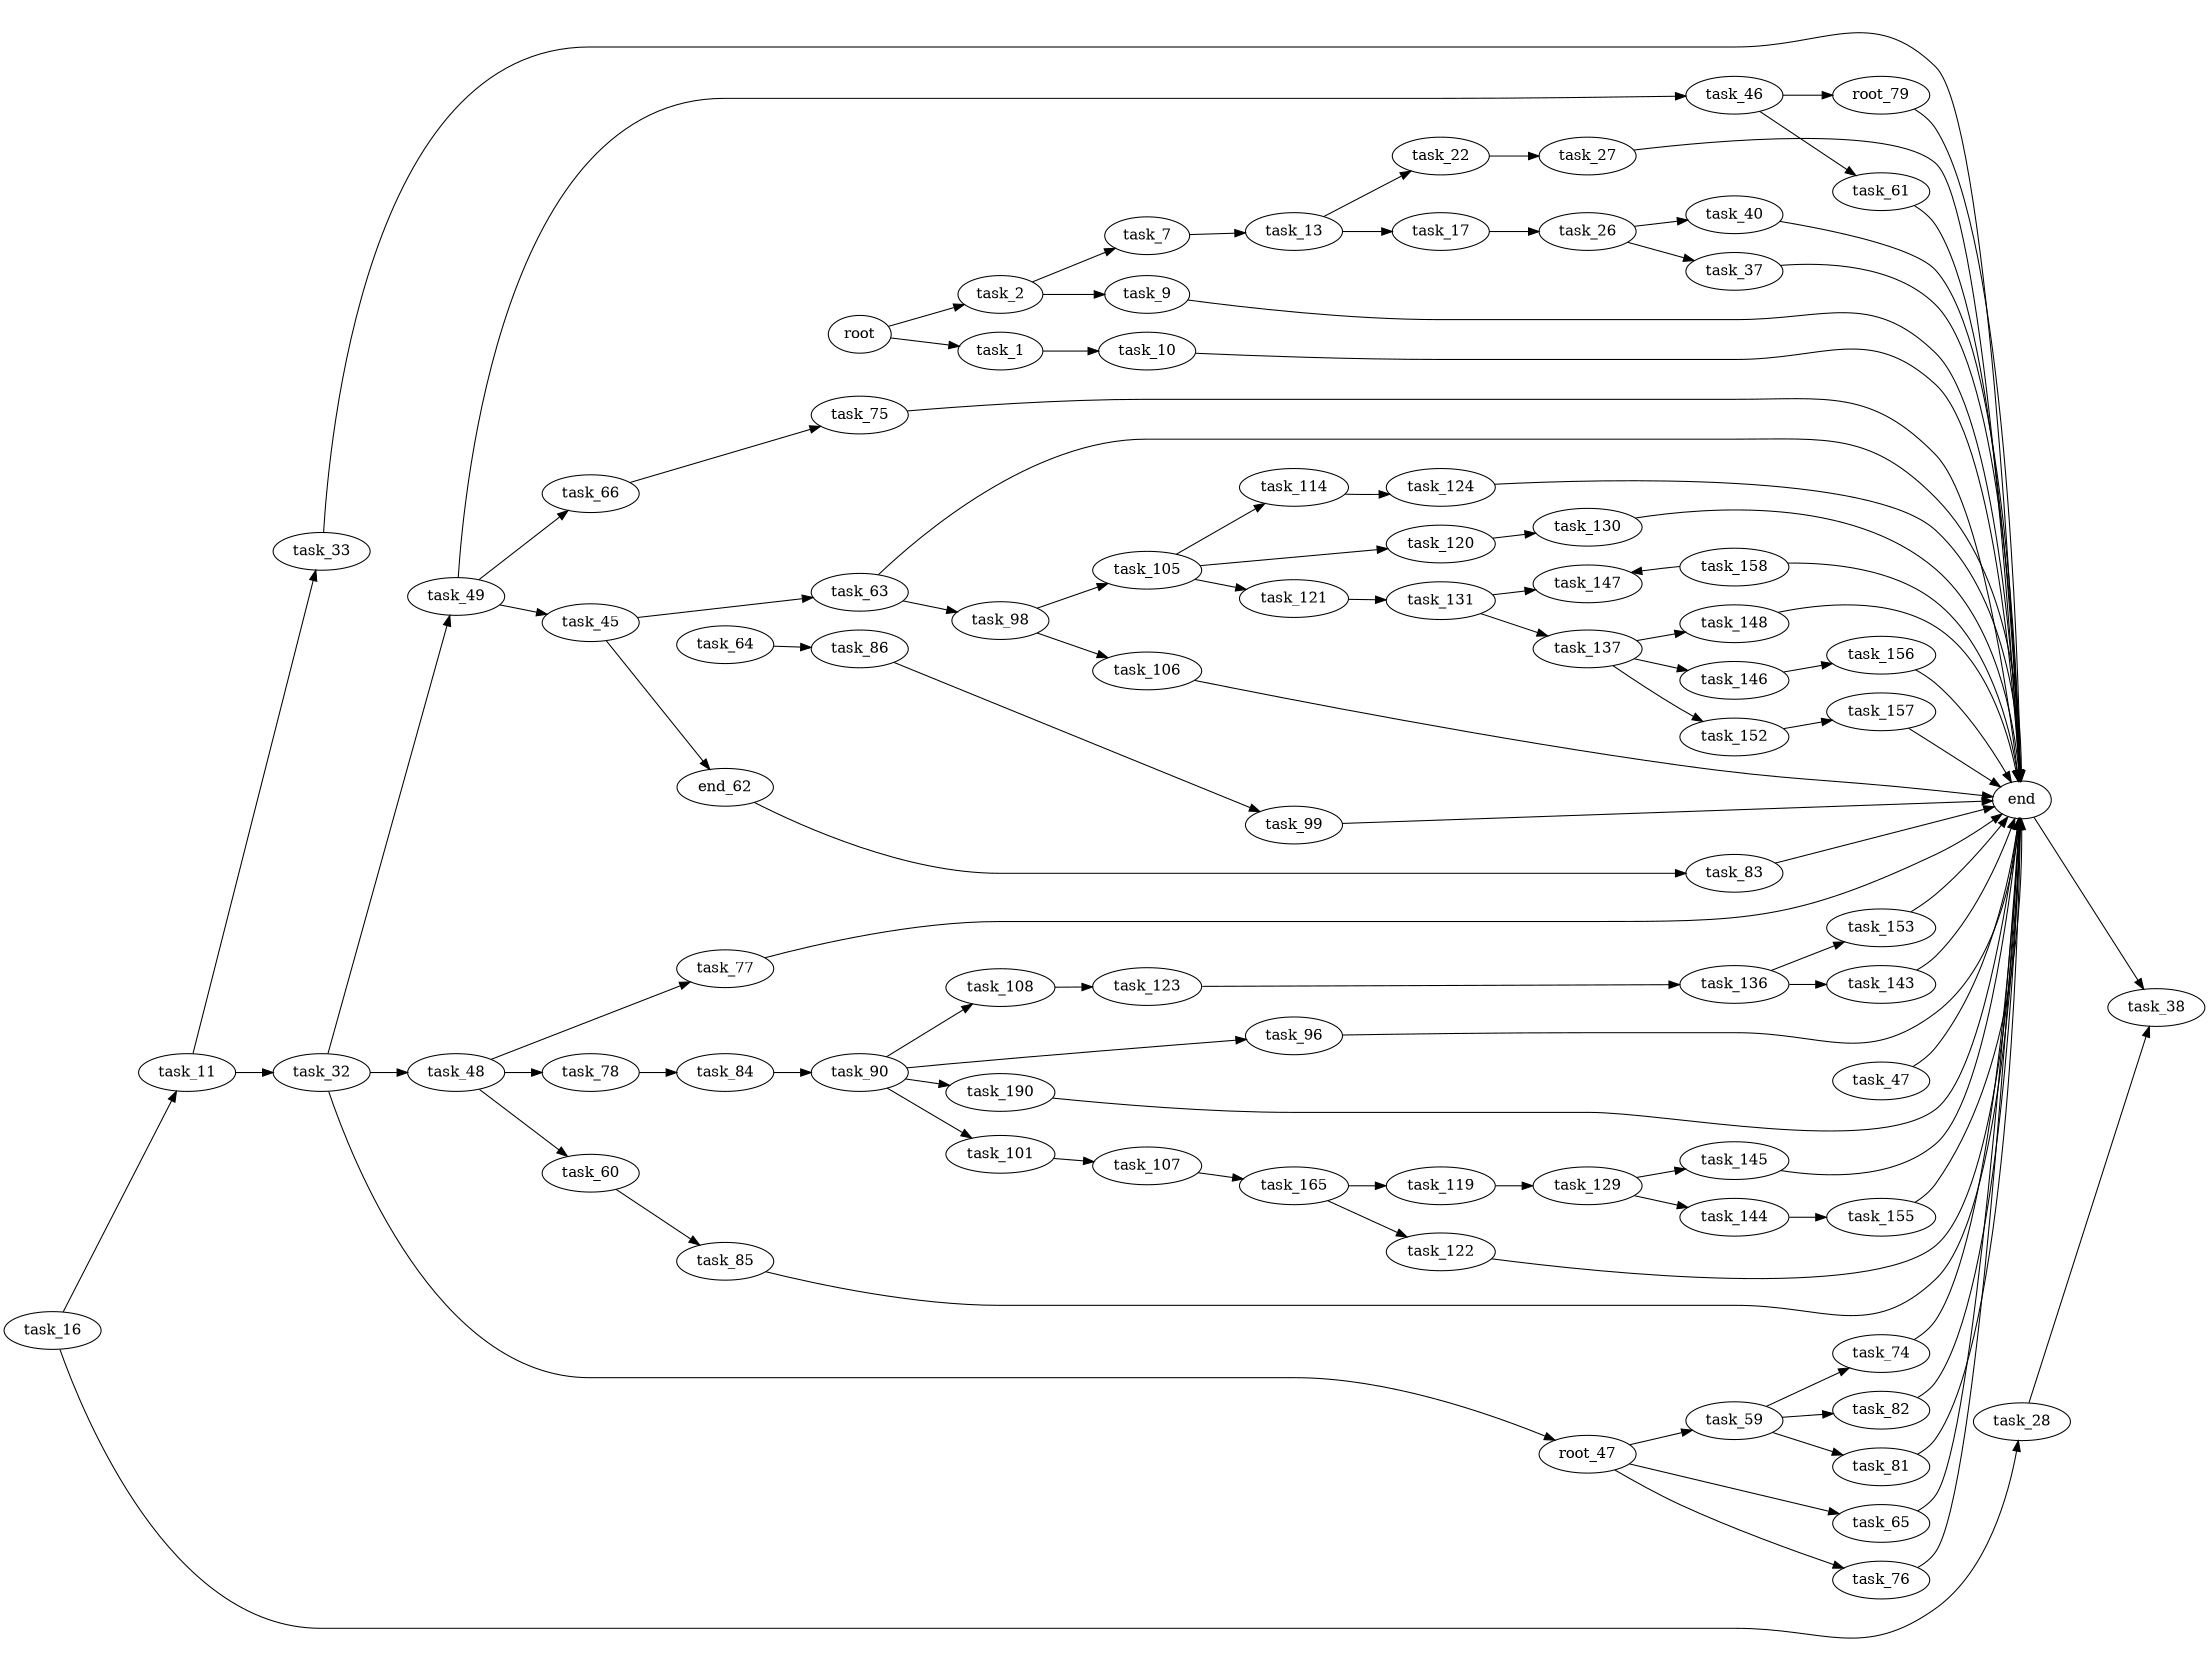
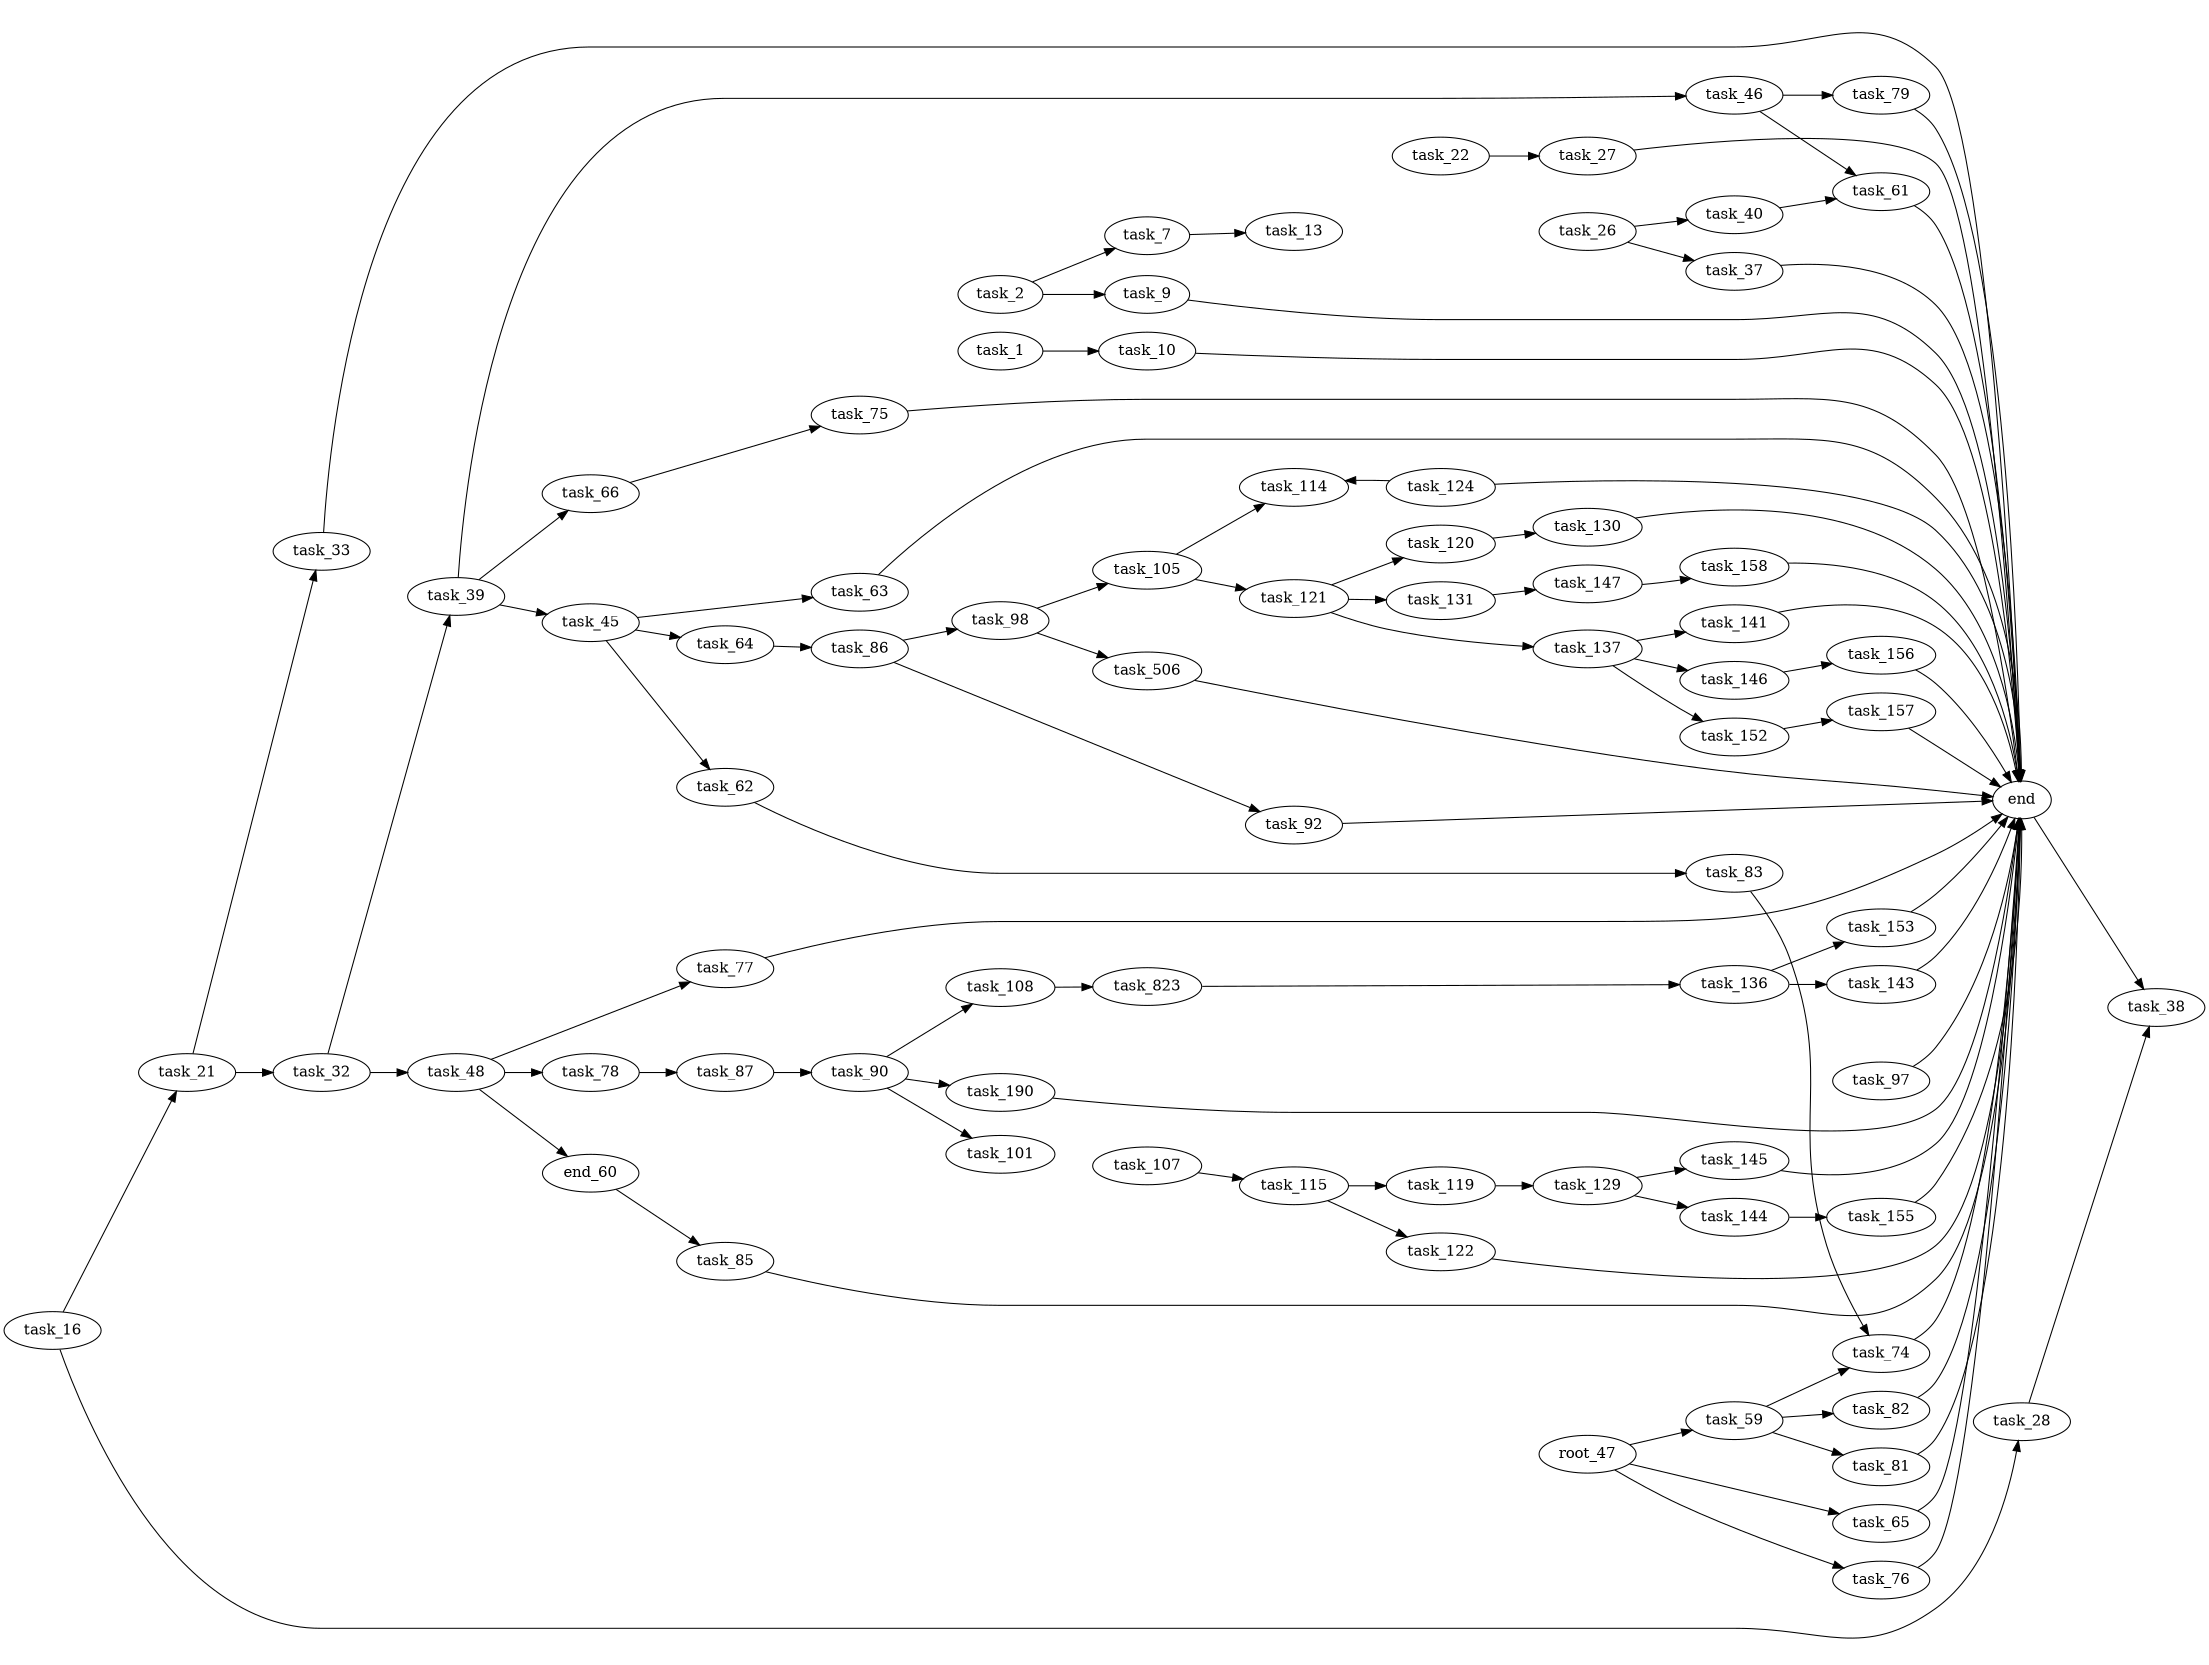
node "root_79": label "root_79" -> "task_79"
edge "task_13" -> "task_22": removed
node "task_17": removed
node "root": removed
edge "task_40" -> "end": now "task_40" -> "task_61"
edge "task_114" -> "task_124": reversed
edge "task_105" -> "task_120": now "task_121" -> "task_120"
edge "task_158" -> "task_147": reversed
node "task_49": label "task_49" -> "task_39"
edge "task_63" -> "task_98": now "task_86" -> "task_98"
edge "task_131" -> "task_137": now "task_121" -> "task_137"
node "task_148": label "task_148" -> "task_141"
edge "task_45" -> "task_64": added
node "task_106": label "task_106" -> "task_506"
node "end_62": label "end_62" -> "task_62"
node "task_99": label "task_99" -> "task_92"
edge "task_83" -> "end": now "task_83" -> "task_74"
node "task_123": label "task_123" -> "task_823"
node "task_96": removed
node "task_11": label "task_11" -> "task_21"
node "task_84": label "task_84" -> "task_87"
node "task_47": label "task_47" -> "task_97"
edge "task_101" -> "task_107": removed
node "task_60": label "task_60" -> "end_60"
node "task_165": label "task_165" -> "task_115"
edge "task_32" -> "root_47": removed
